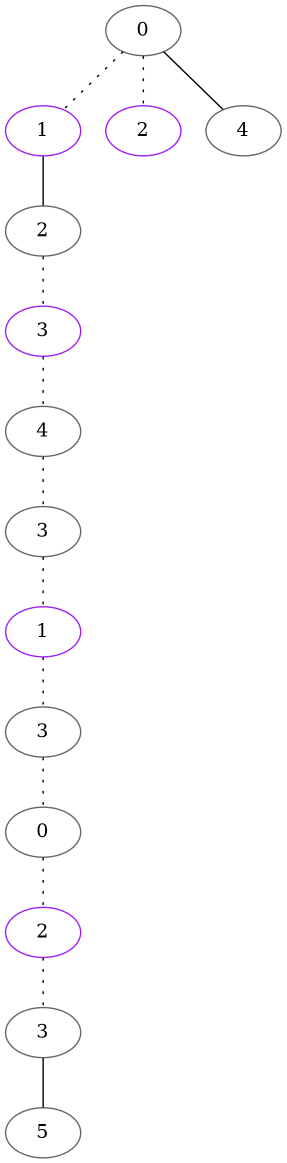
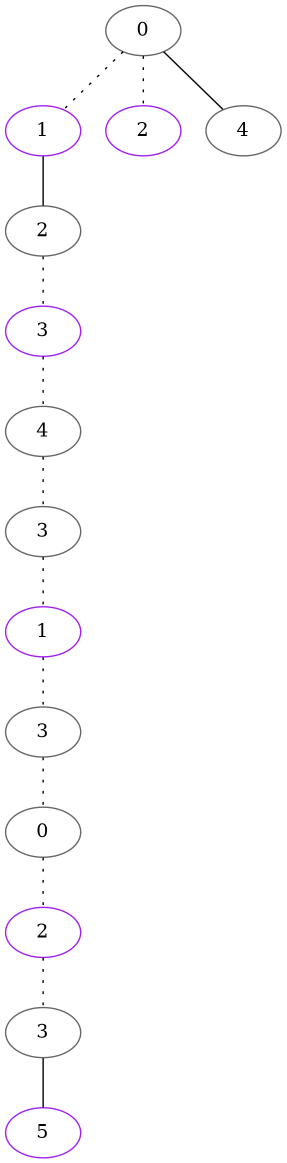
node "5": color gray40 -> purple
